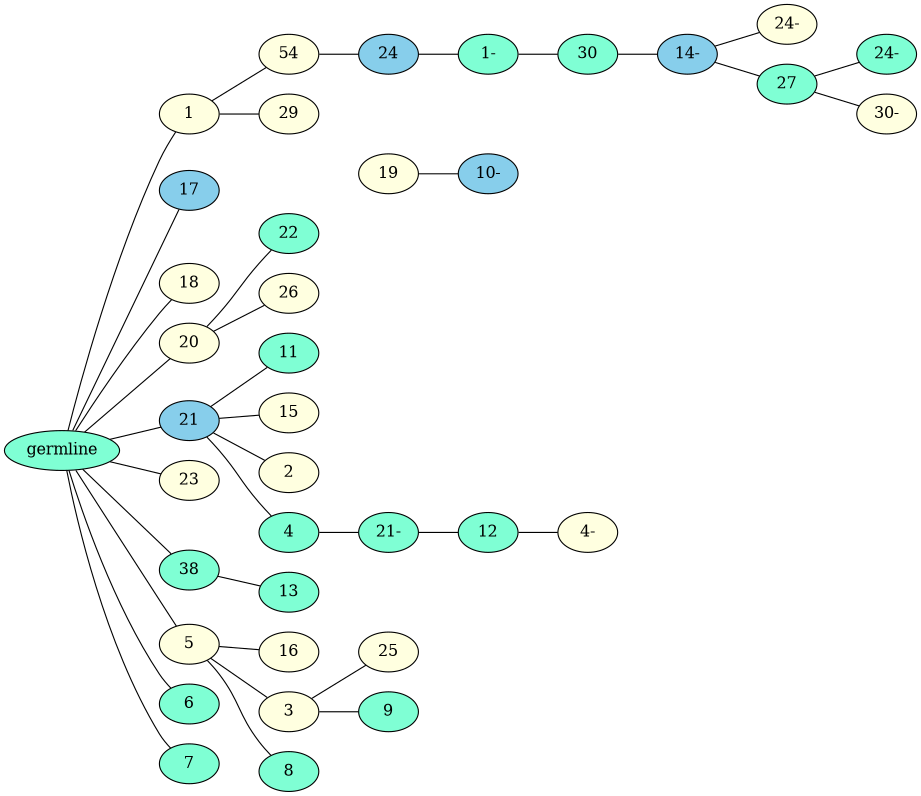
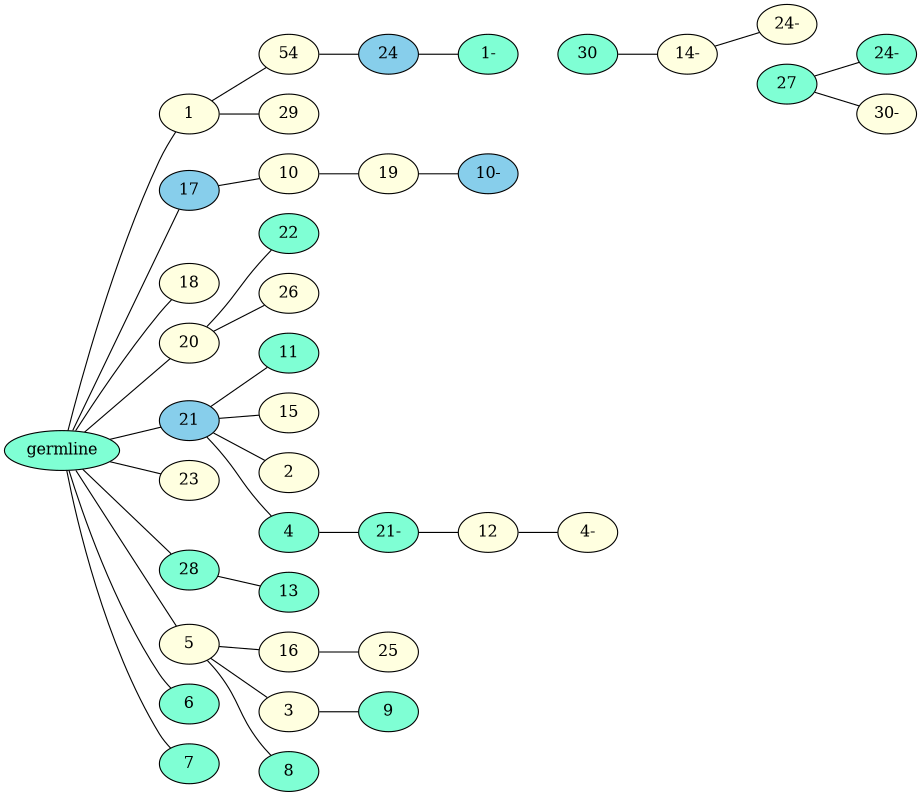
edge "1-" -- "30": removed
node "14-": fillcolor skyblue -> lightyellow
edge "14-" -- "27": removed
node "10": added
node "12": fillcolor aquamarine -> lightyellow
node "38": label "38" -> "28"
edge "25" -- "3": now "25" -- "16"
